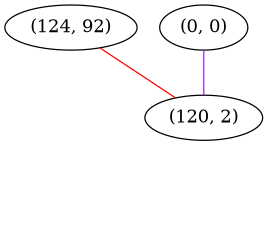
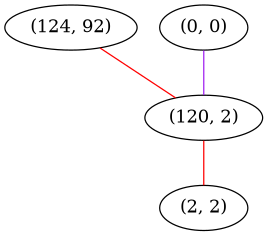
node "(2, 2)": added
